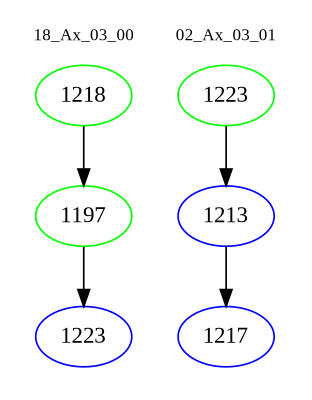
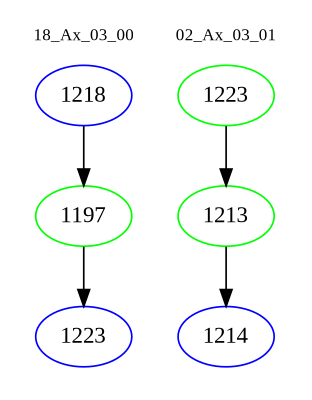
node "1218": color green -> blue
node "1213": color blue -> green
node "1217": label "1217" -> "1214"
